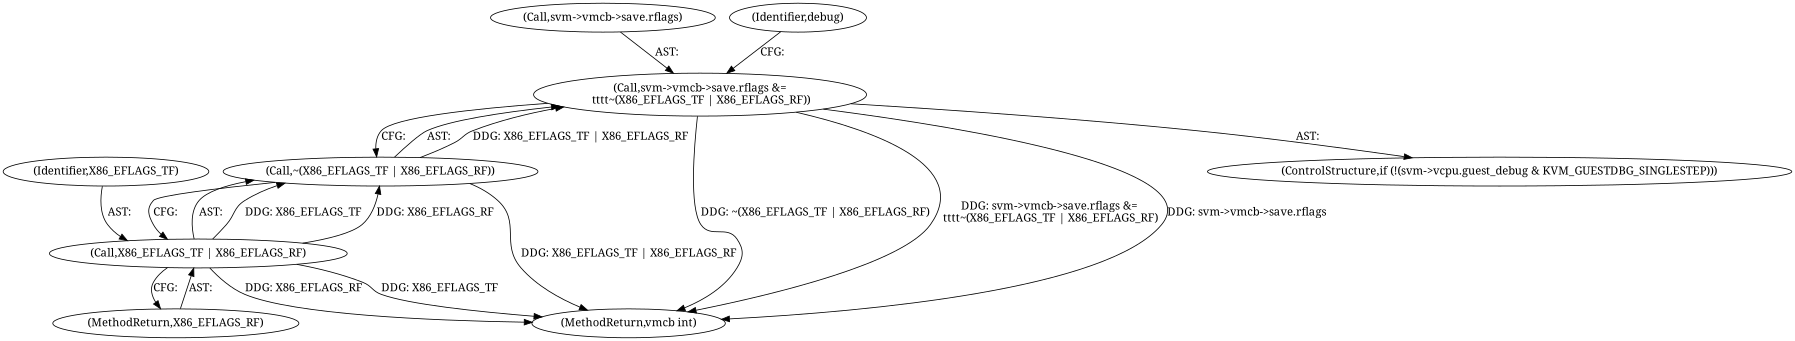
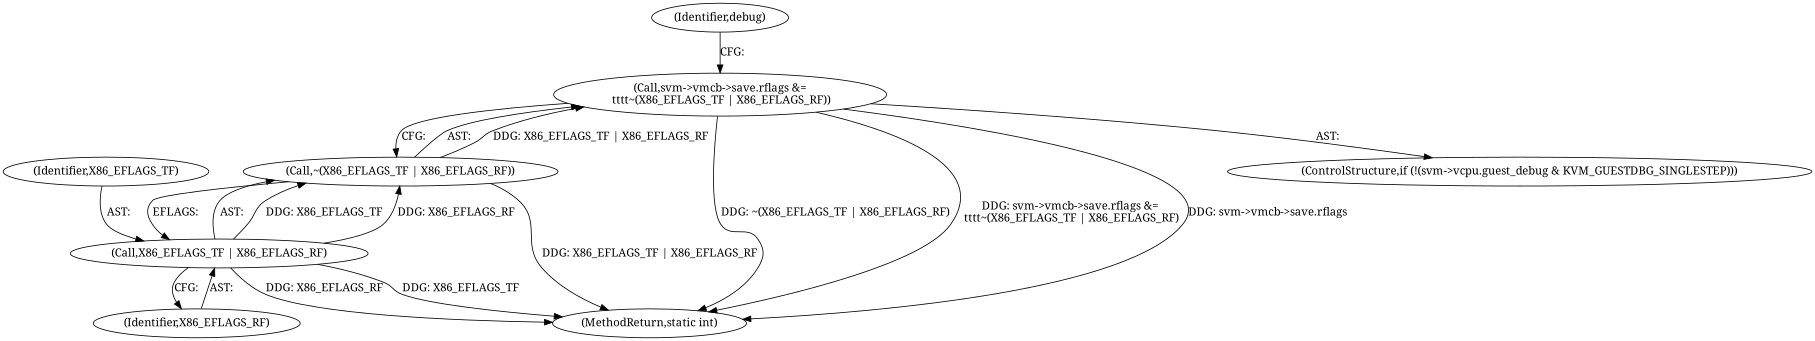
node "(Call,svm->vmcb->save.rflags)": removed
edge "(Call,~(X86_EFLAGS_TF | X86_EFLAGS_RF))" -> "(Call,X86_EFLAGS_TF | X86_EFLAGS_RF)": label "CFG: " -> "EFLAGS: "
node "(MethodReturn,X86_EFLAGS_RF)": label "(MethodReturn,X86_EFLAGS_RF)" -> "(Identifier,X86_EFLAGS_RF)"
node "(MethodReturn,vmcb int)": label "(MethodReturn,vmcb int)" -> "(MethodReturn,static int)"
